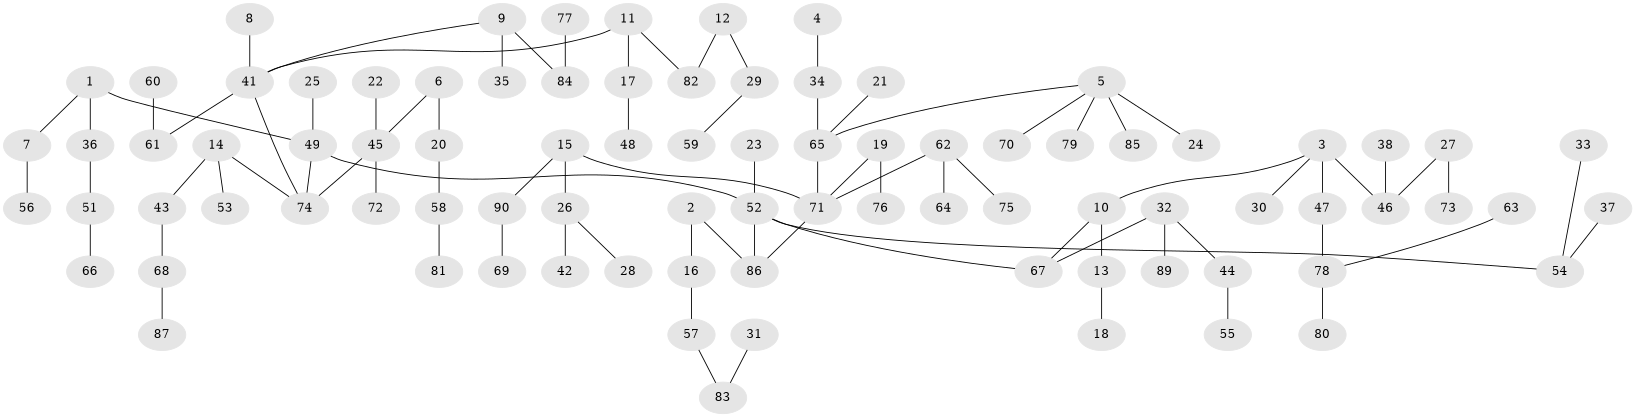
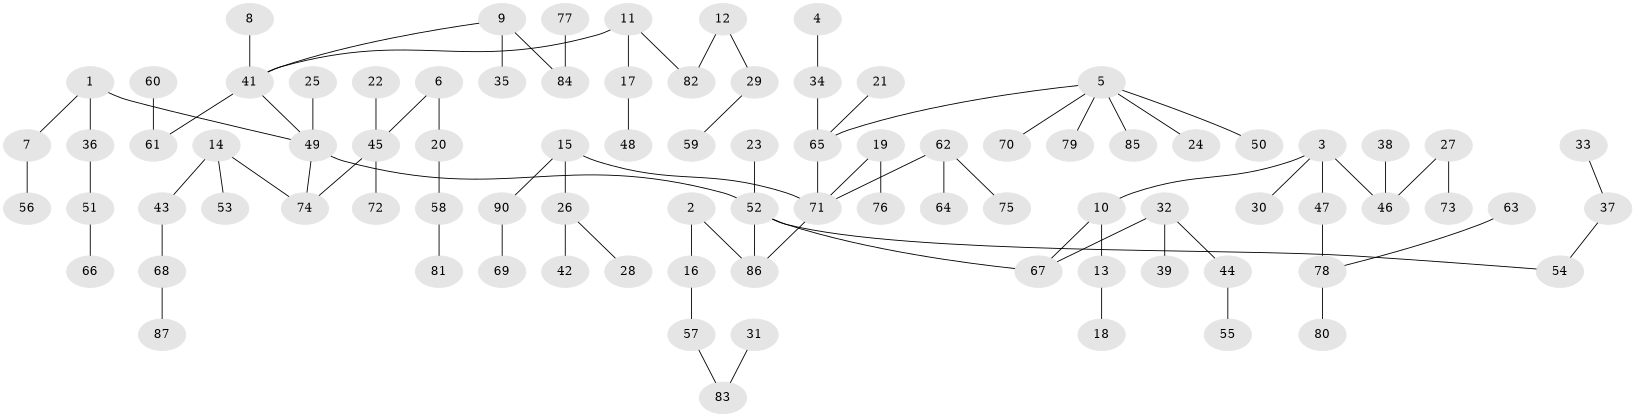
node "50": added
edge "41" -- "74": now "41" -- "49"
edge "33" -- "54": now "33" -- "37"
node "89": label "89" -> "39"
